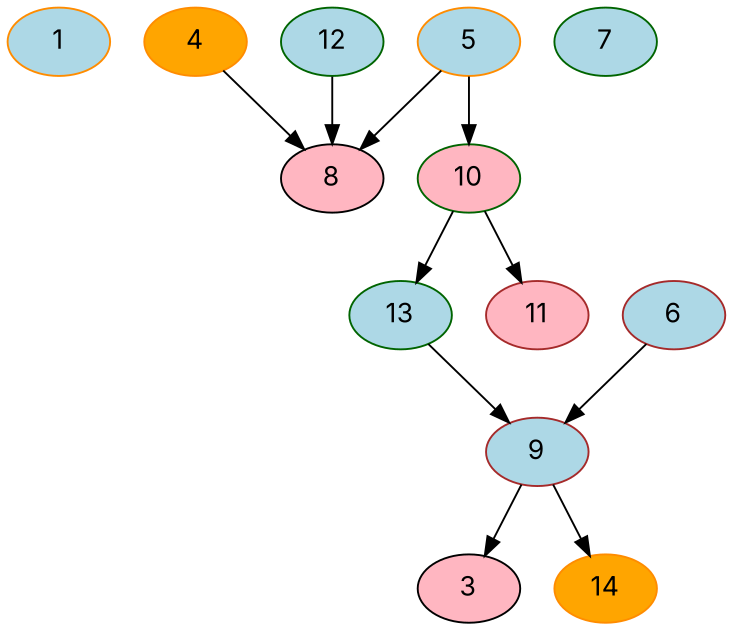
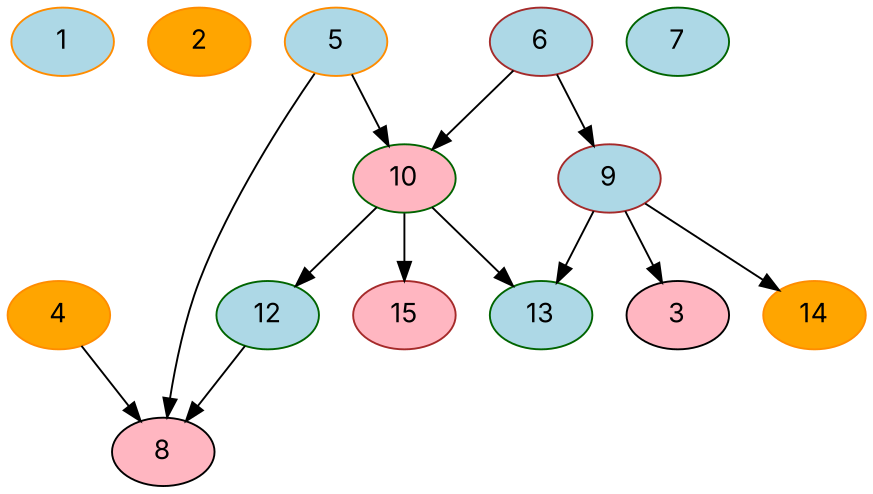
node "2": added
edge "6" -> "10": added
edge "10" -> "12": added
node "11": label "11" -> "15"
edge "13" -> "9": reversed
